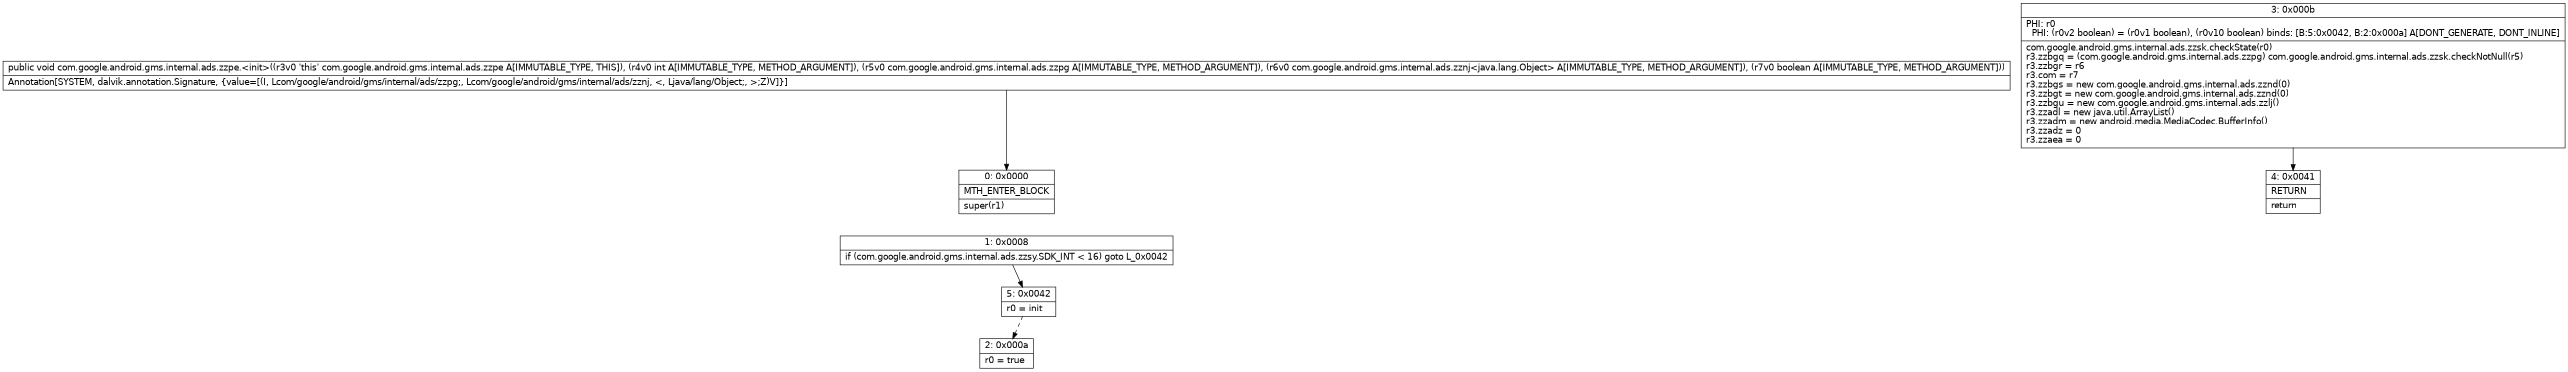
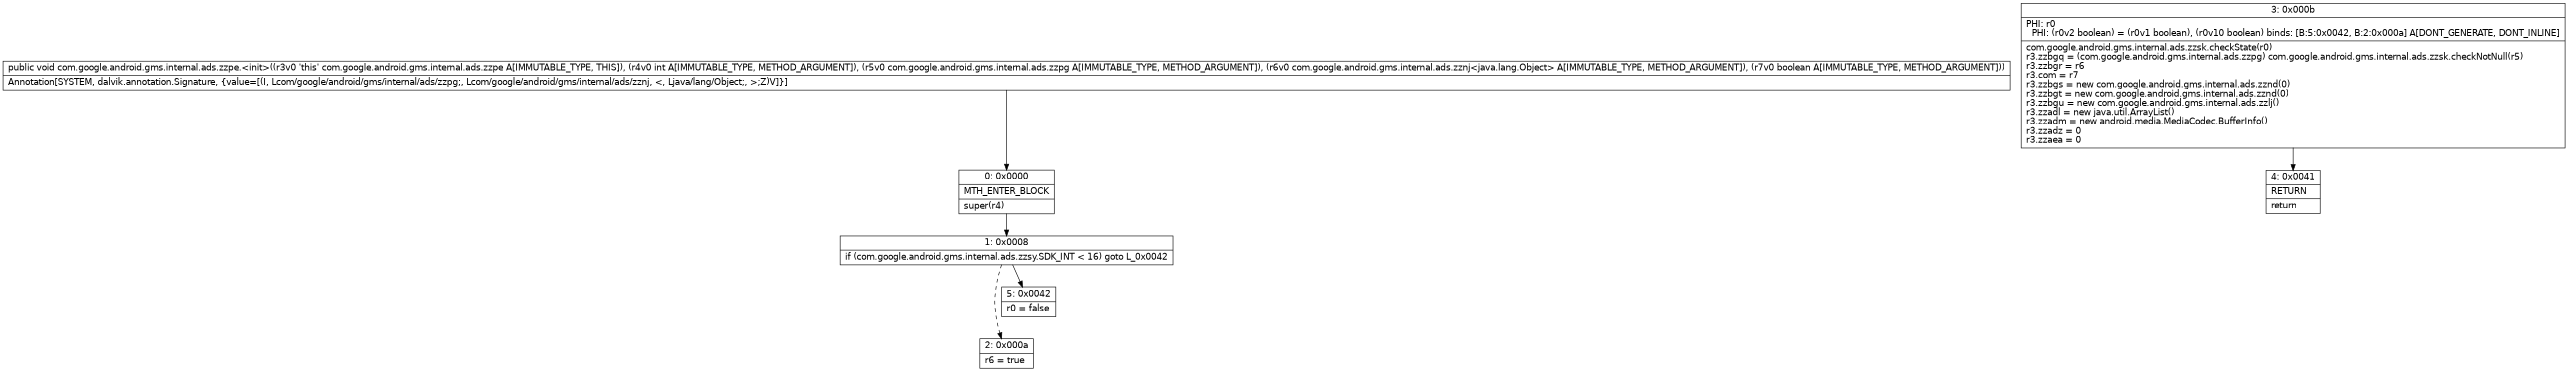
node "0: 0x0000": text "super(r1)" -> "super(r4)"
edge "0: 0x0000" -> "1: 0x0008": added
node "5: 0x0042": text "r0 = init" -> "r0 = false"
edge "5: 0x0042" -> "2: 0x000a": now "1: 0x0008" -> "2: 0x000a"
node "2: 0x000a": text "r0 = true" -> "r6 = true"
